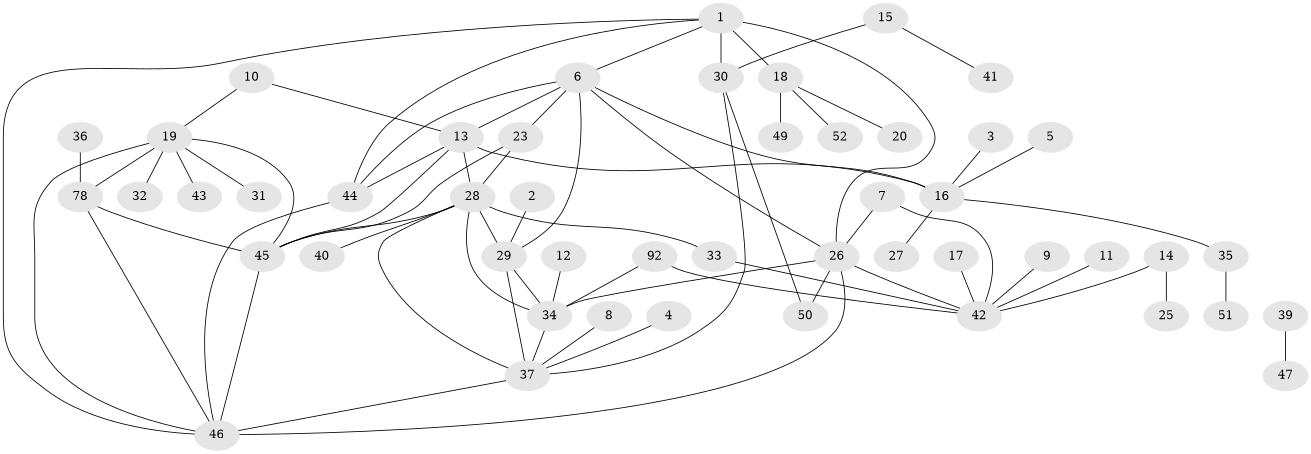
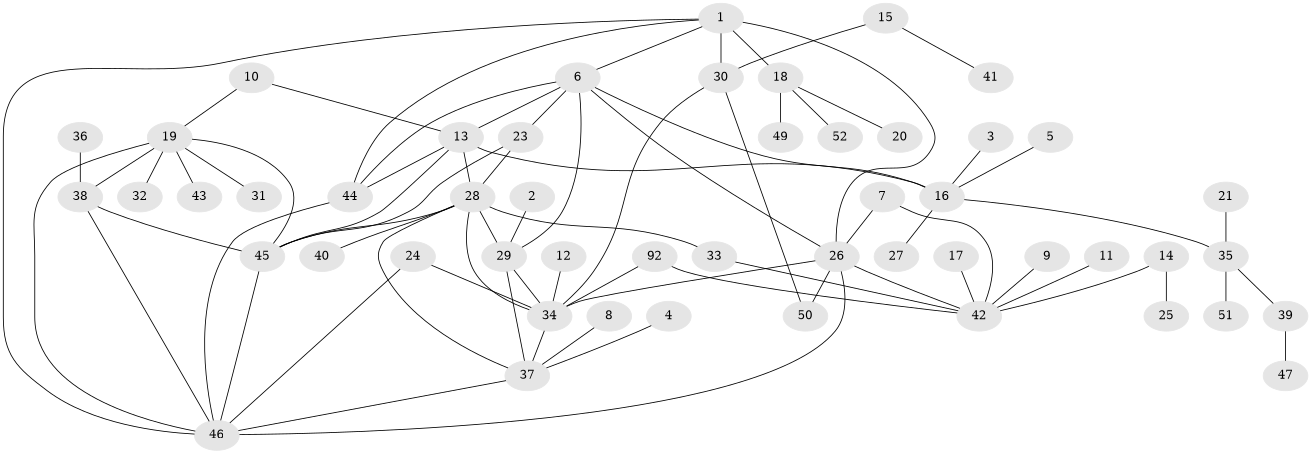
node "78": label "78" -> "38"
node "21": added
node "24": added
edge "35" -- "39": added
edge "30" -- "37": now "30" -- "34"
